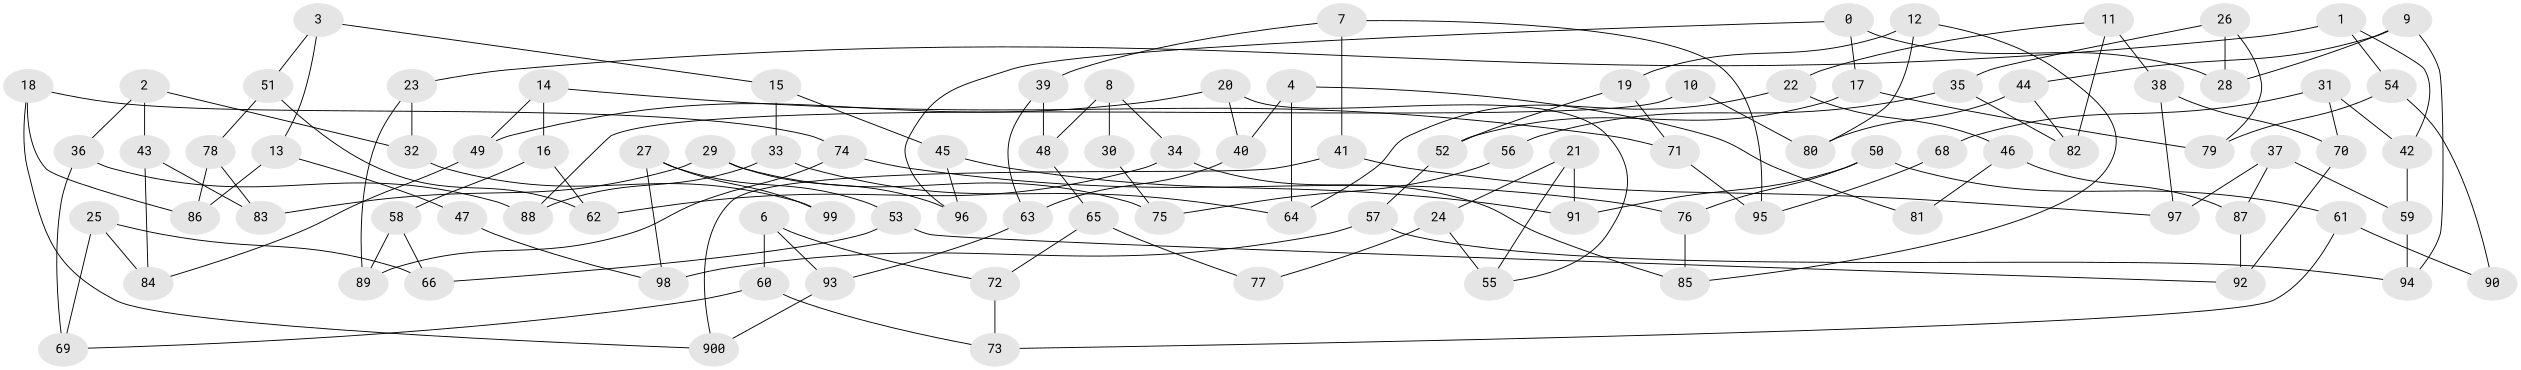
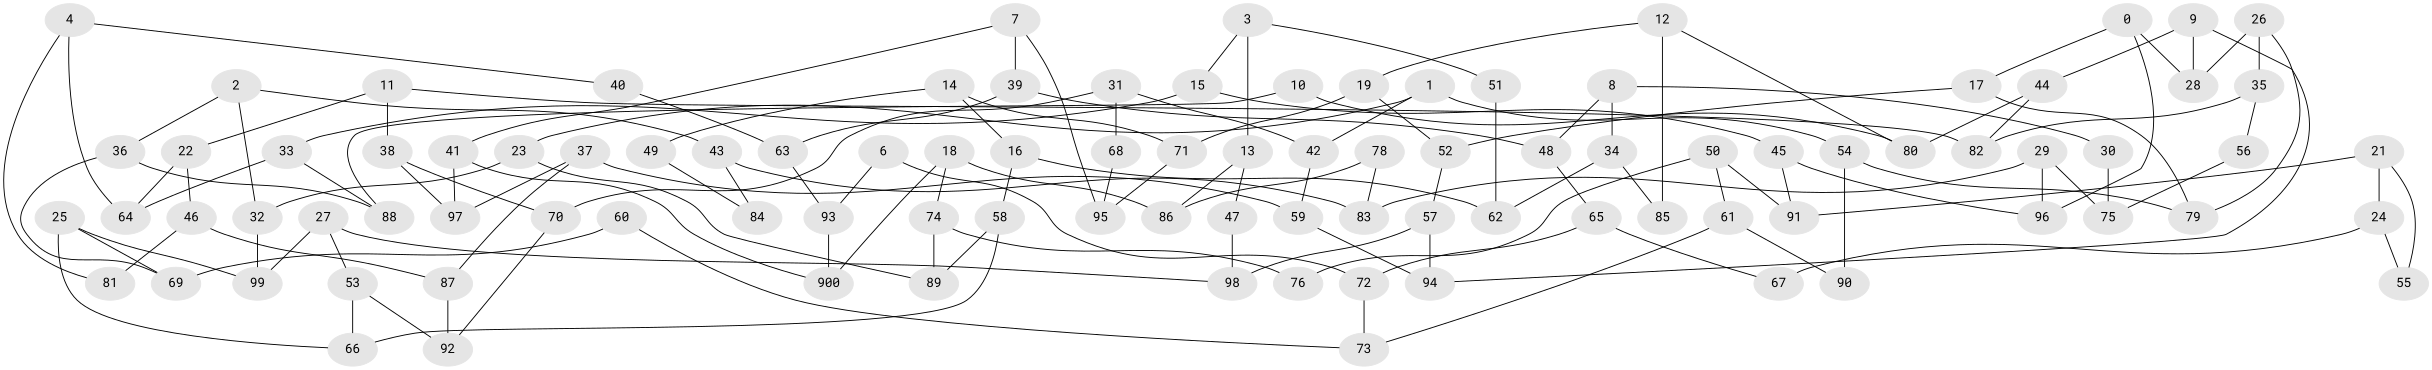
node "20": removed
edge "51" -- "78": removed
edge "6" -- "60": removed
edge "25" -- "84": now "25" -- "99"
edge "76" -- "85": removed
node "77": label "77" -> "67"
